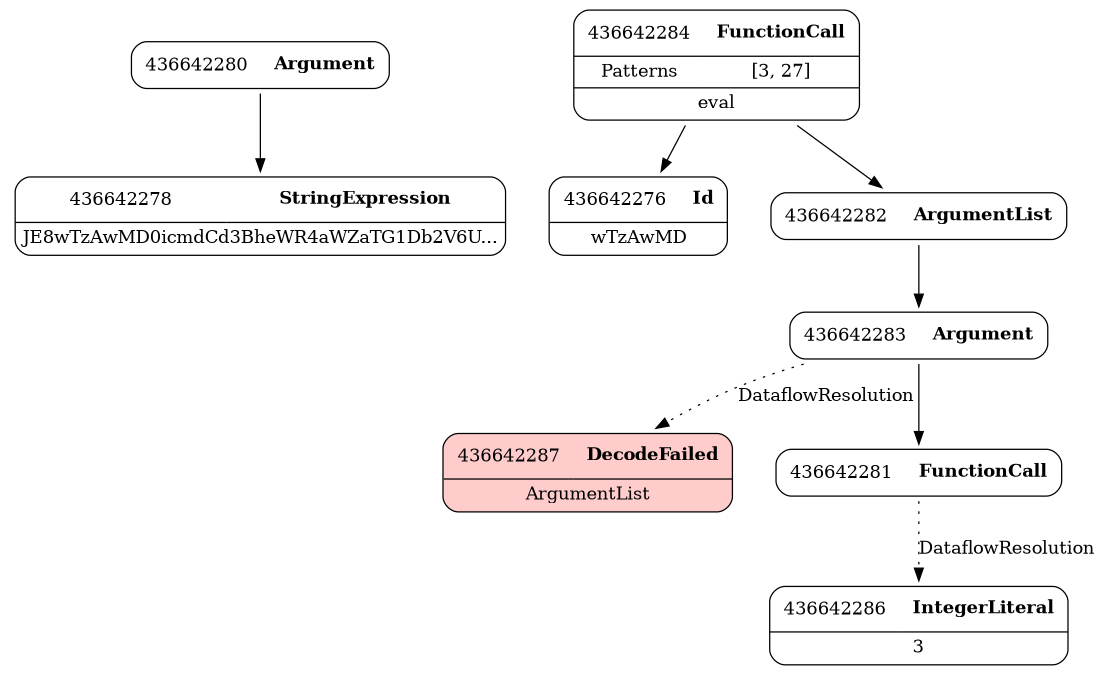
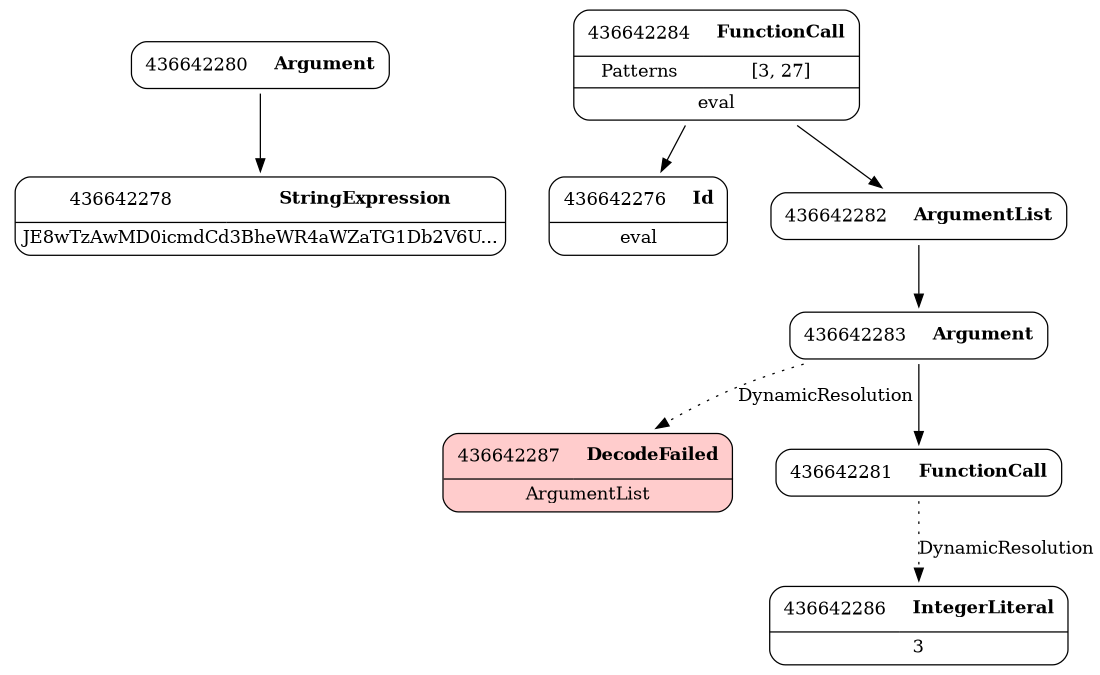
node "436642276": text "wTzAwMD" -> "eval"
edge "436642283" -> "436642287": label "DataflowResolution" -> "DynamicResolution"
edge "436642281" -> "436642286": label "DataflowResolution" -> "DynamicResolution"
